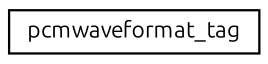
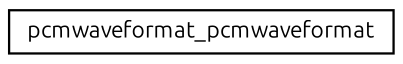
node "pcmwaveformat_tag": label "pcmwaveformat_tag" -> "pcmwaveformat_pcmwaveformat"
